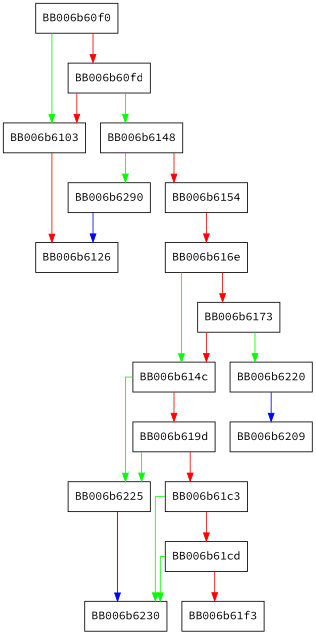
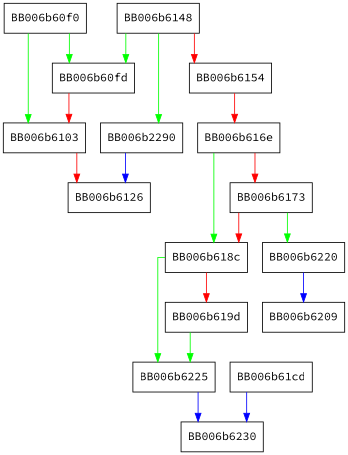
edge "BB006b60f0" -> "BB006b60fd": color red -> green
edge "BB006b60fd" -> "BB006b6148": reversed
node "BB006b6290": label "BB006b6290" -> "BB006b2290"
node "BB006b614c": label "BB006b614c" -> "BB006b618c"
node "BB006b61c3": removed
edge "BB006b61cd" -> "BB006b6230": color green -> blue
node "BB006b61f3": removed
